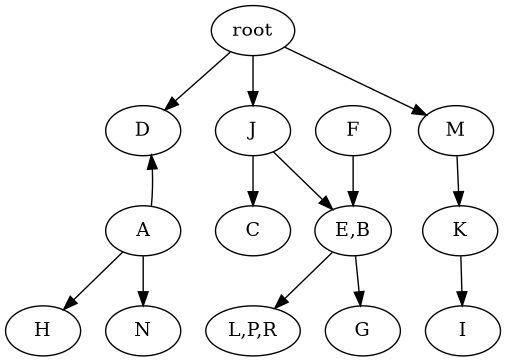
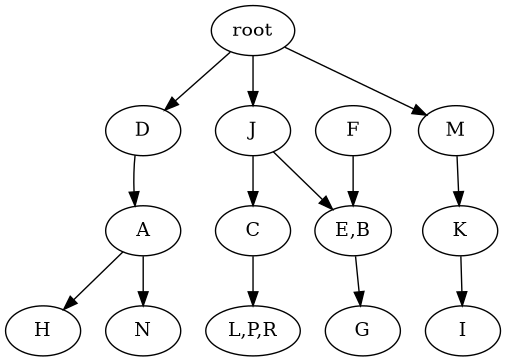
edge "A" -> "D": reversed
edge "E,B" -> "L,P,R": now "C" -> "L,P,R"
